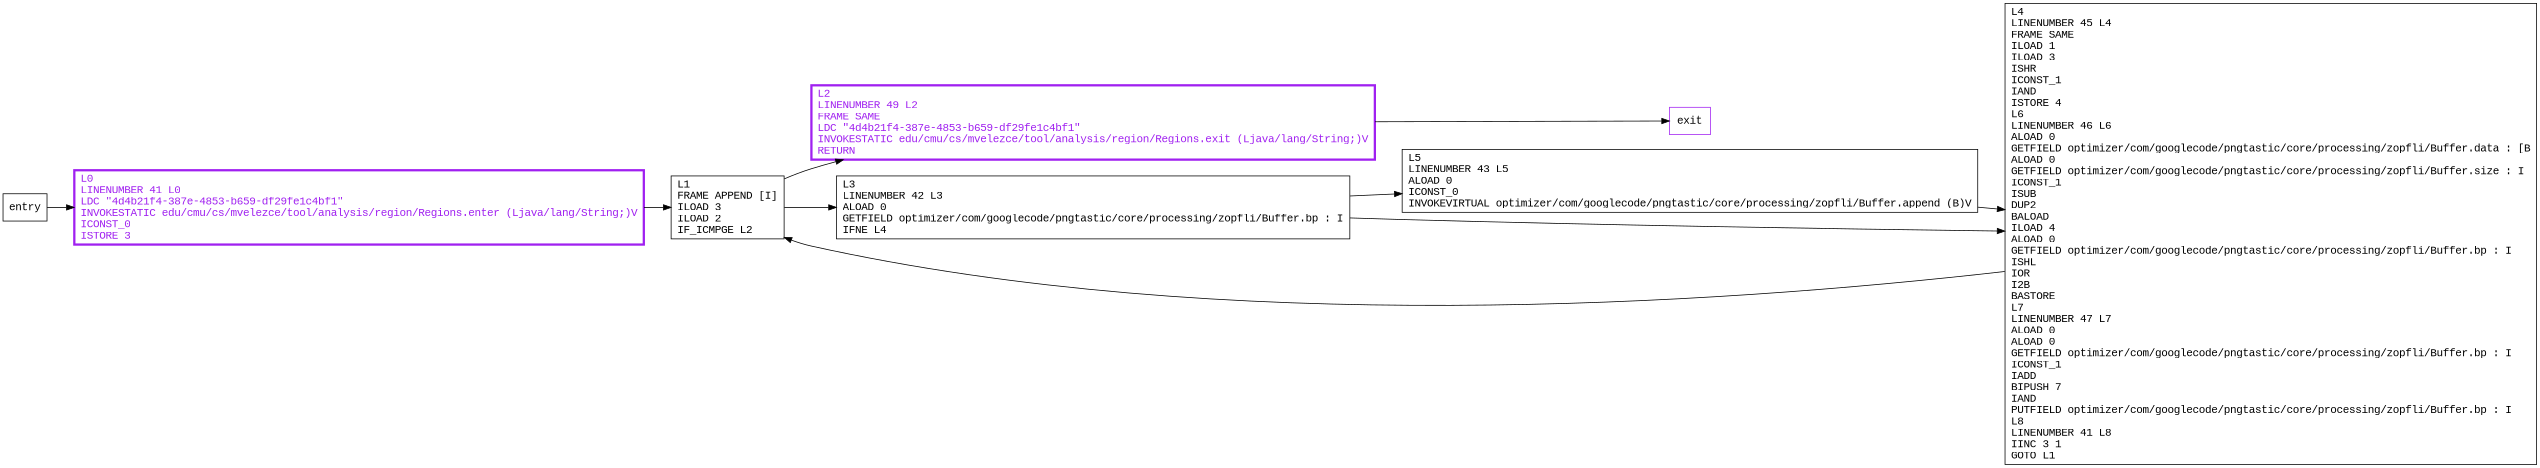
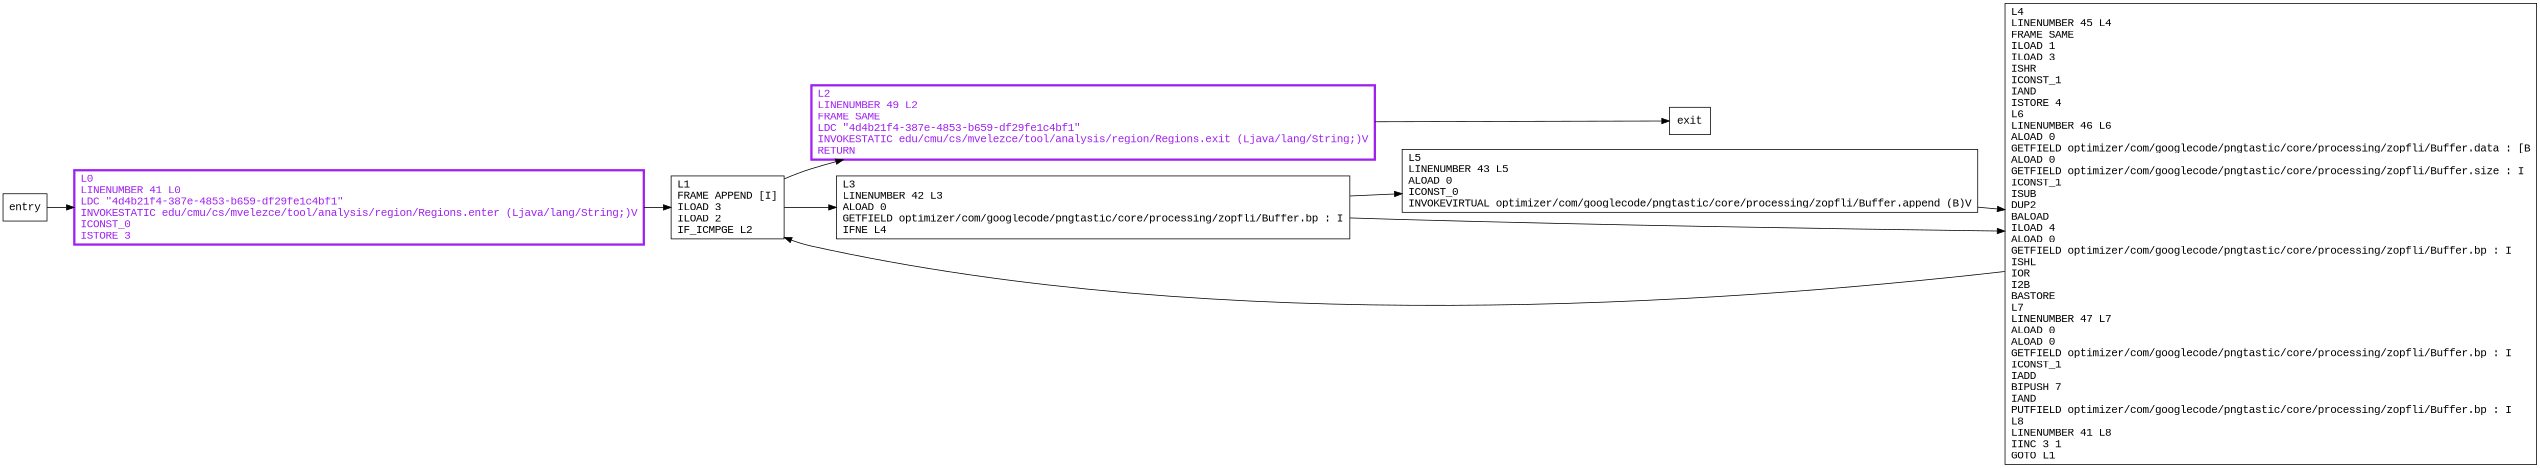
node "exit": color purple -> black
